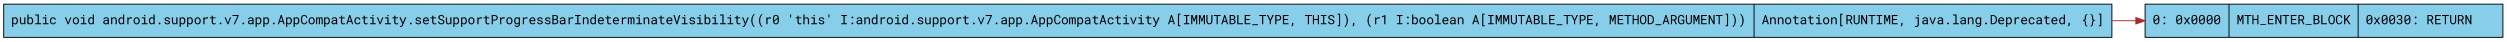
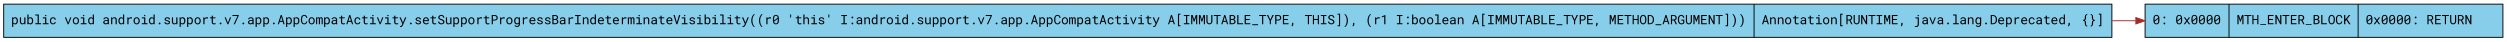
node "0: 0x0000": text "0x0030: RETURN" -> "0x0000: RETURN"
